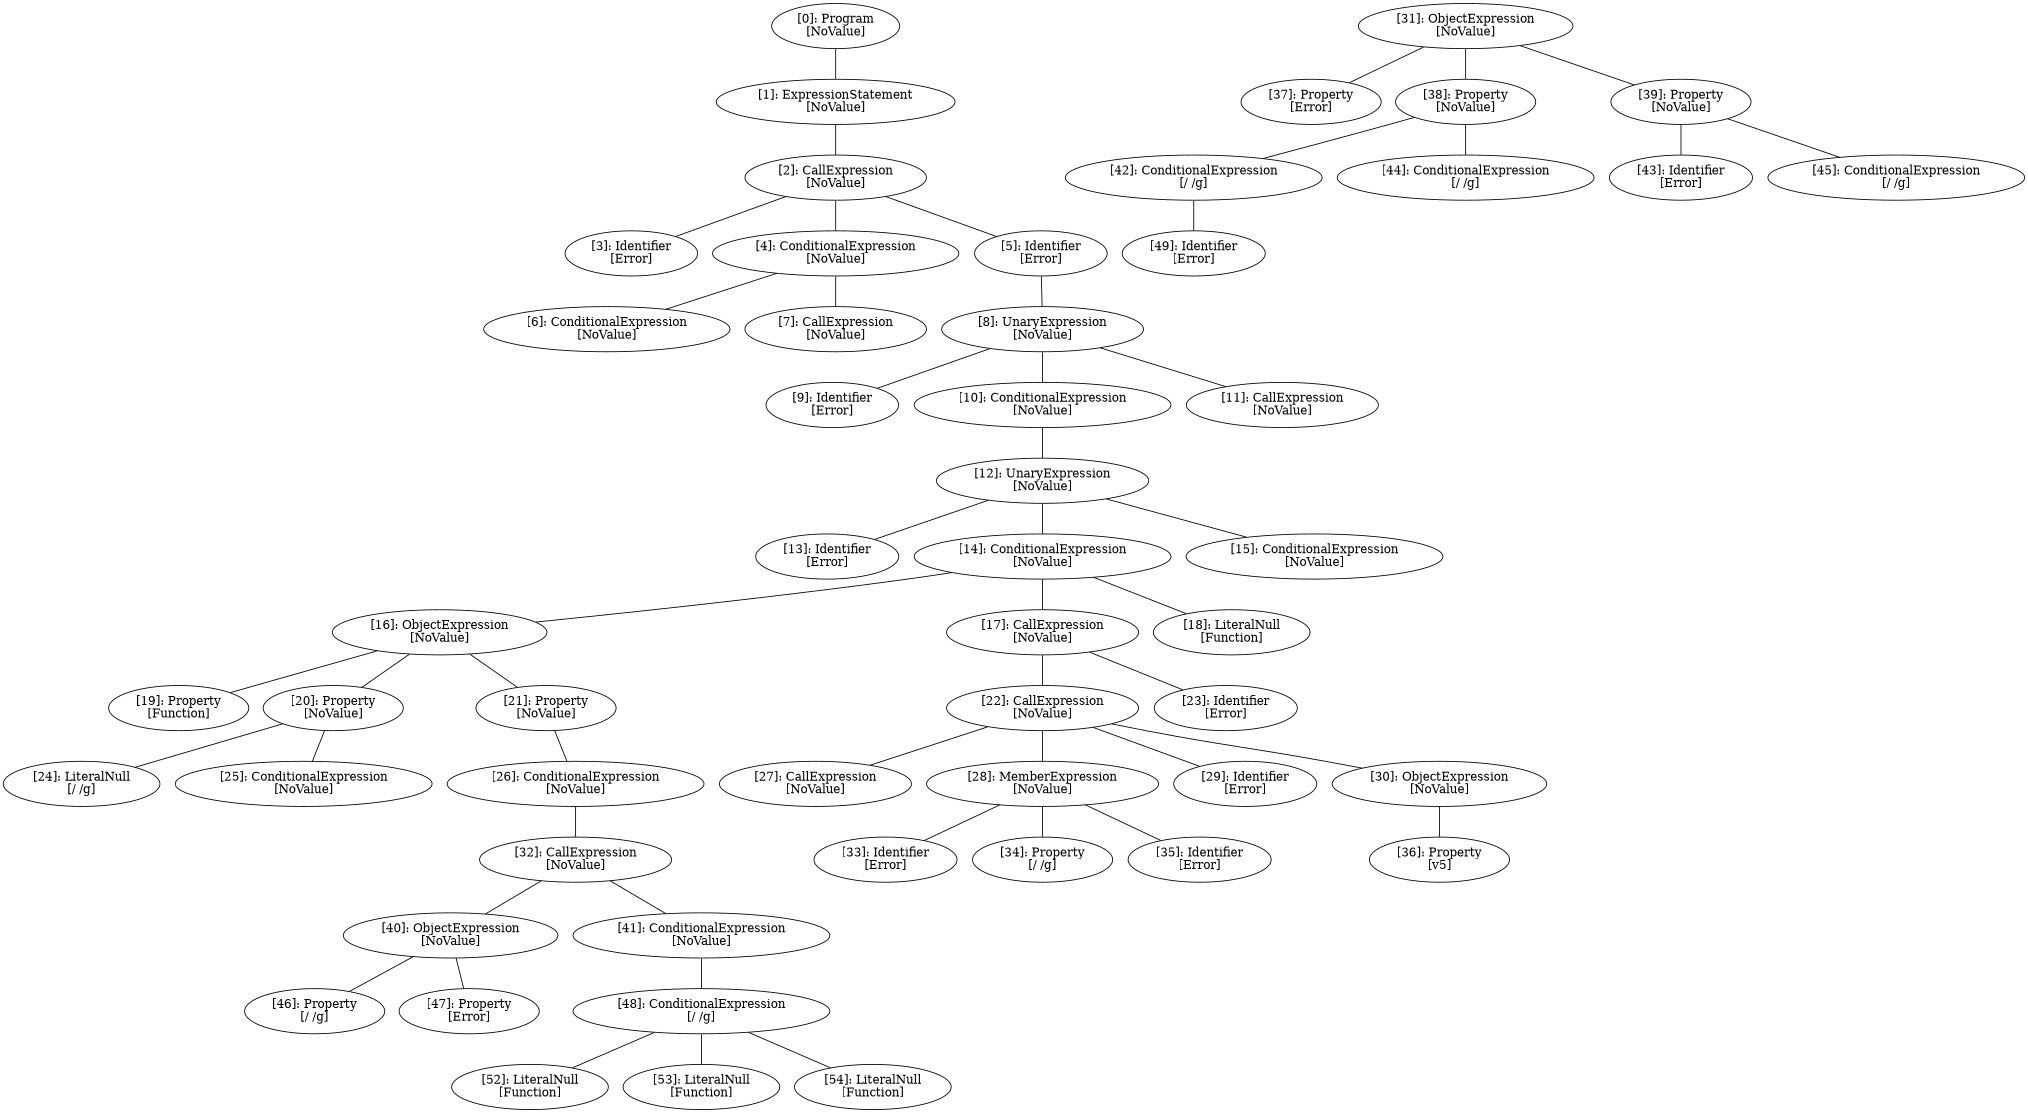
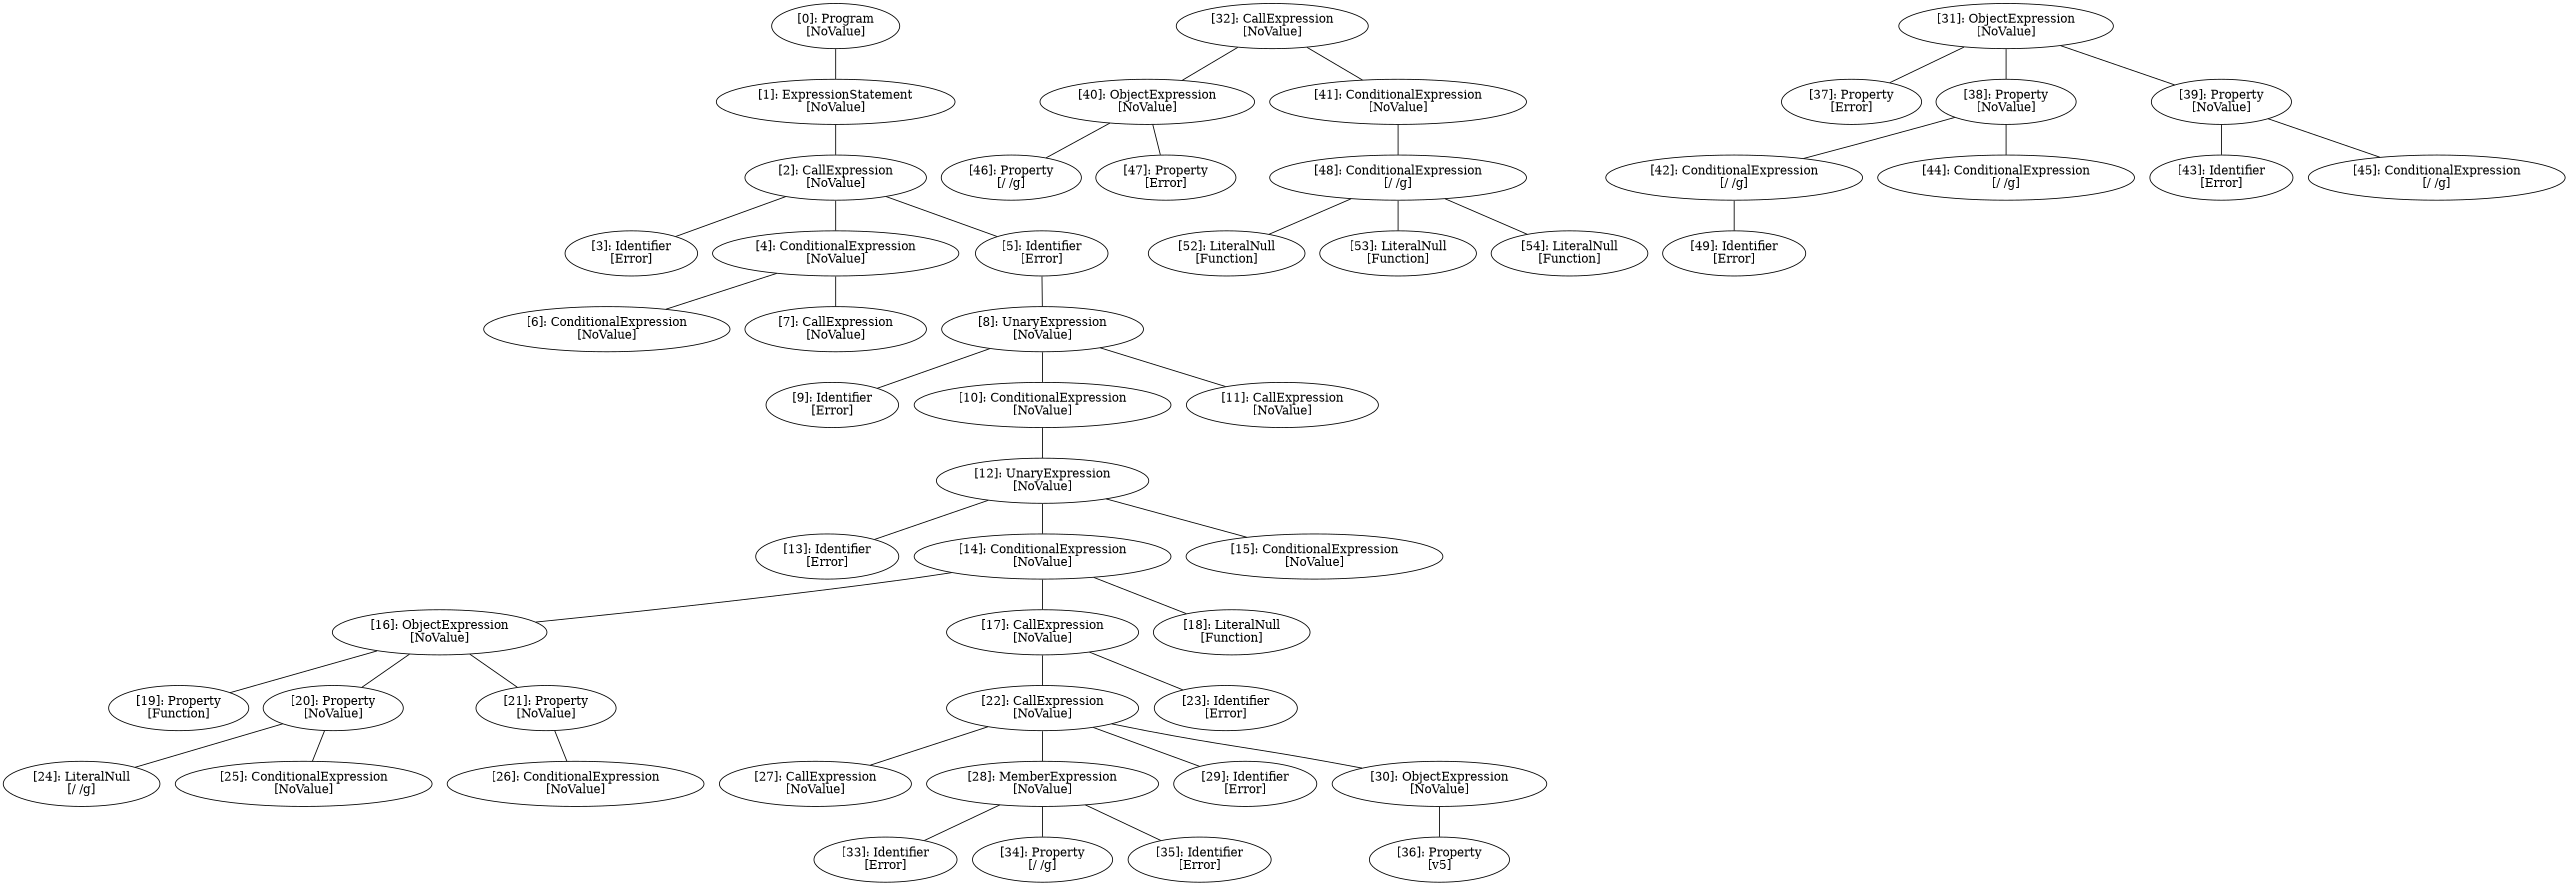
edge "[26]: ConditionalExpression [NoValue]" -- "[32]: CallExpression [NoValue]": removed
